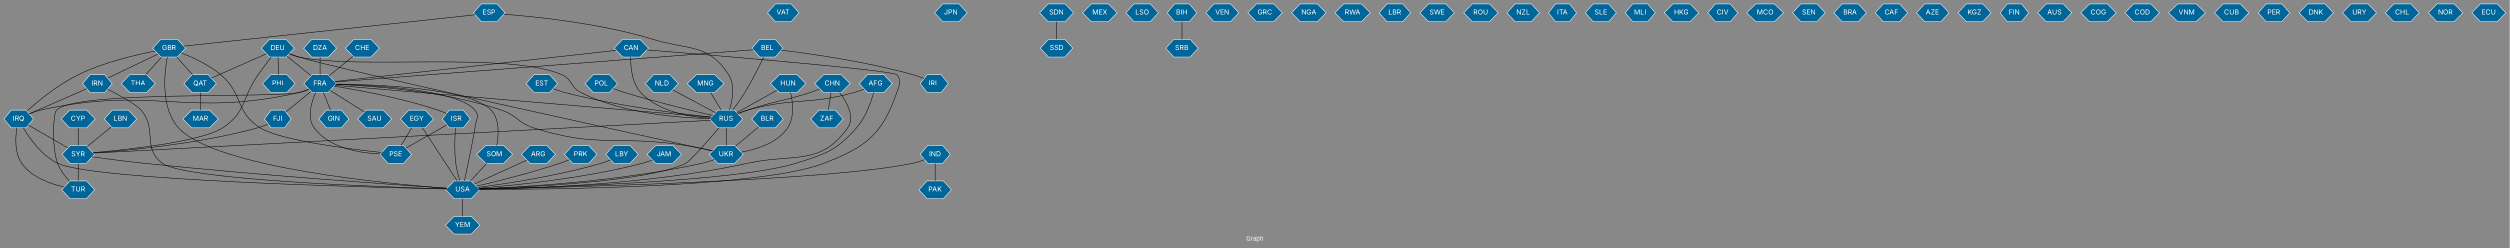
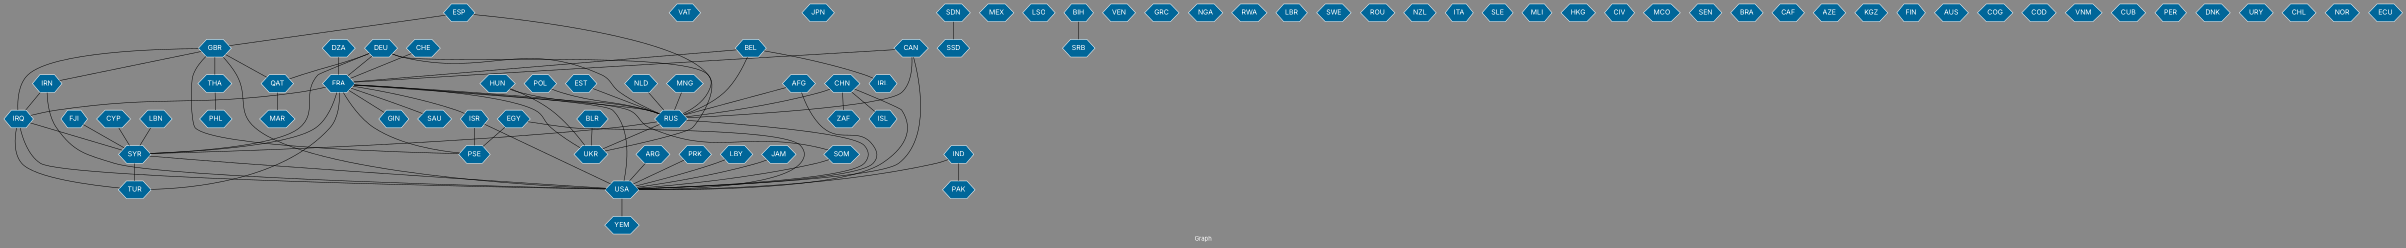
edge "DEU" -- "PHL": now "THA" -- "PHL"
edge "FRA" -- "FJI": now "FRA" -- "SYR"
node "ISL": added
edge "UKR" -- "USA": removed
